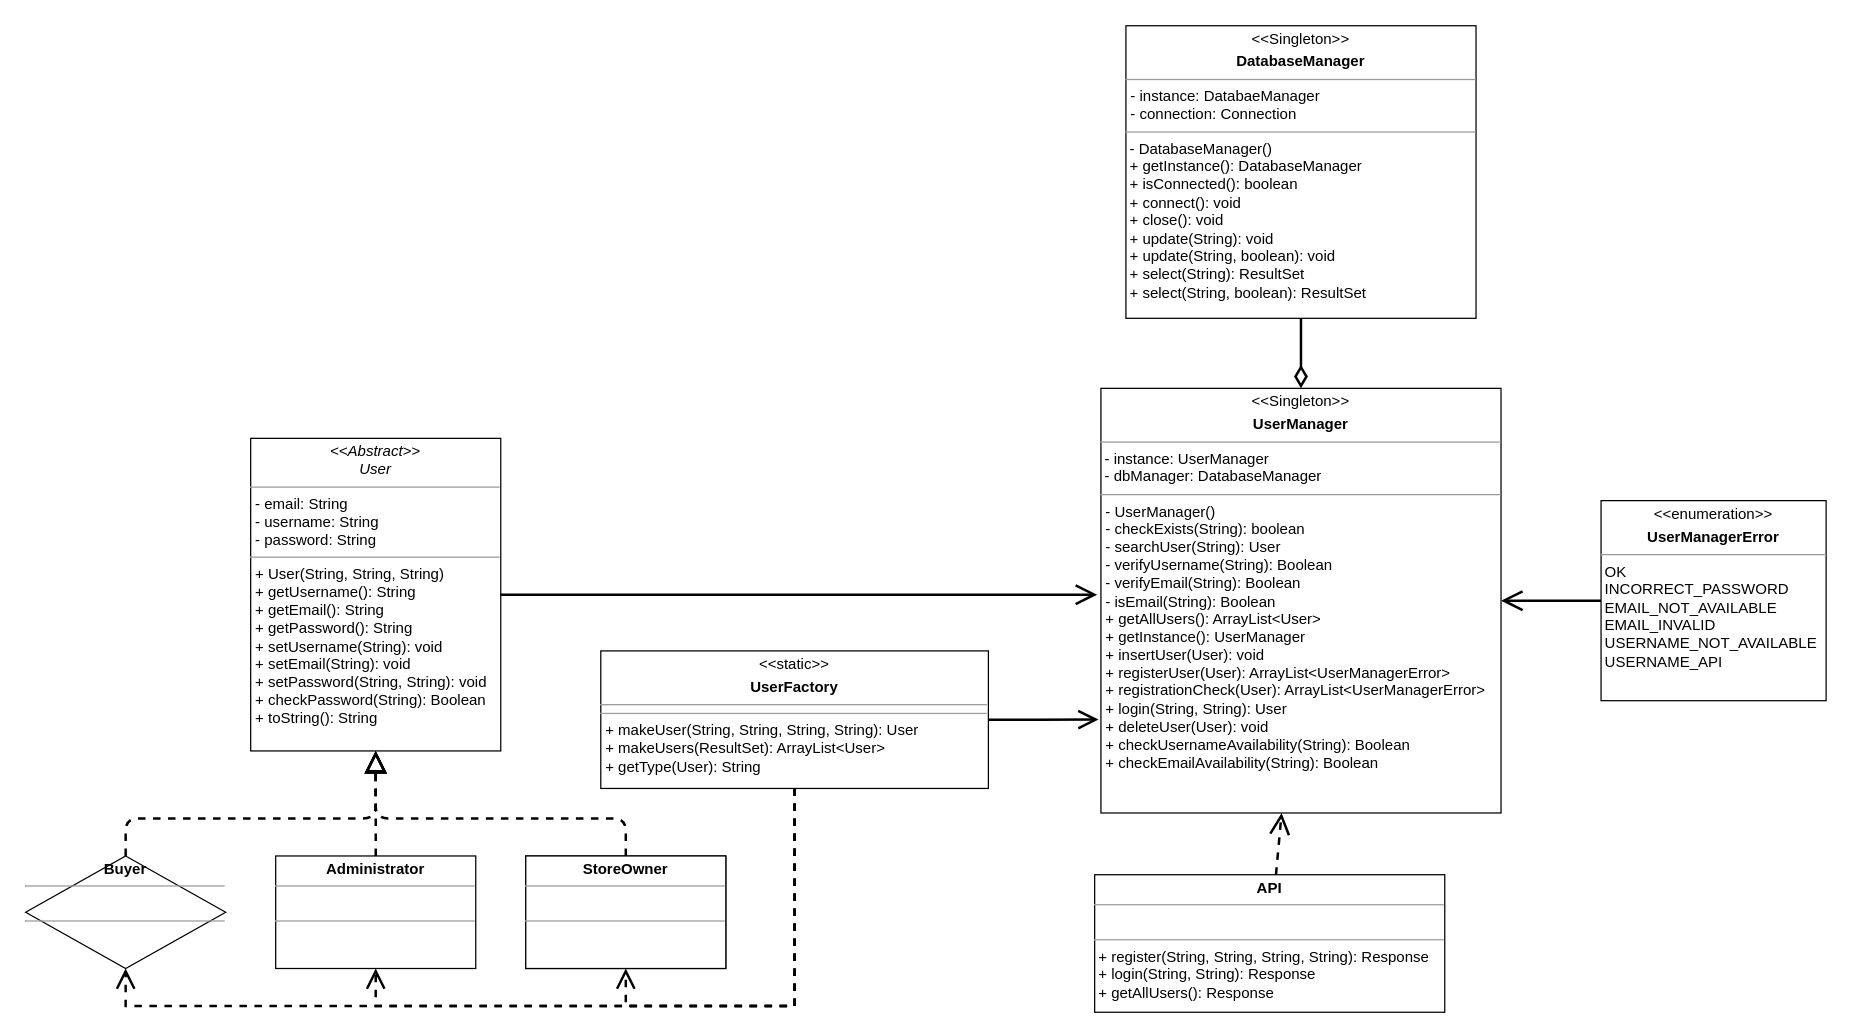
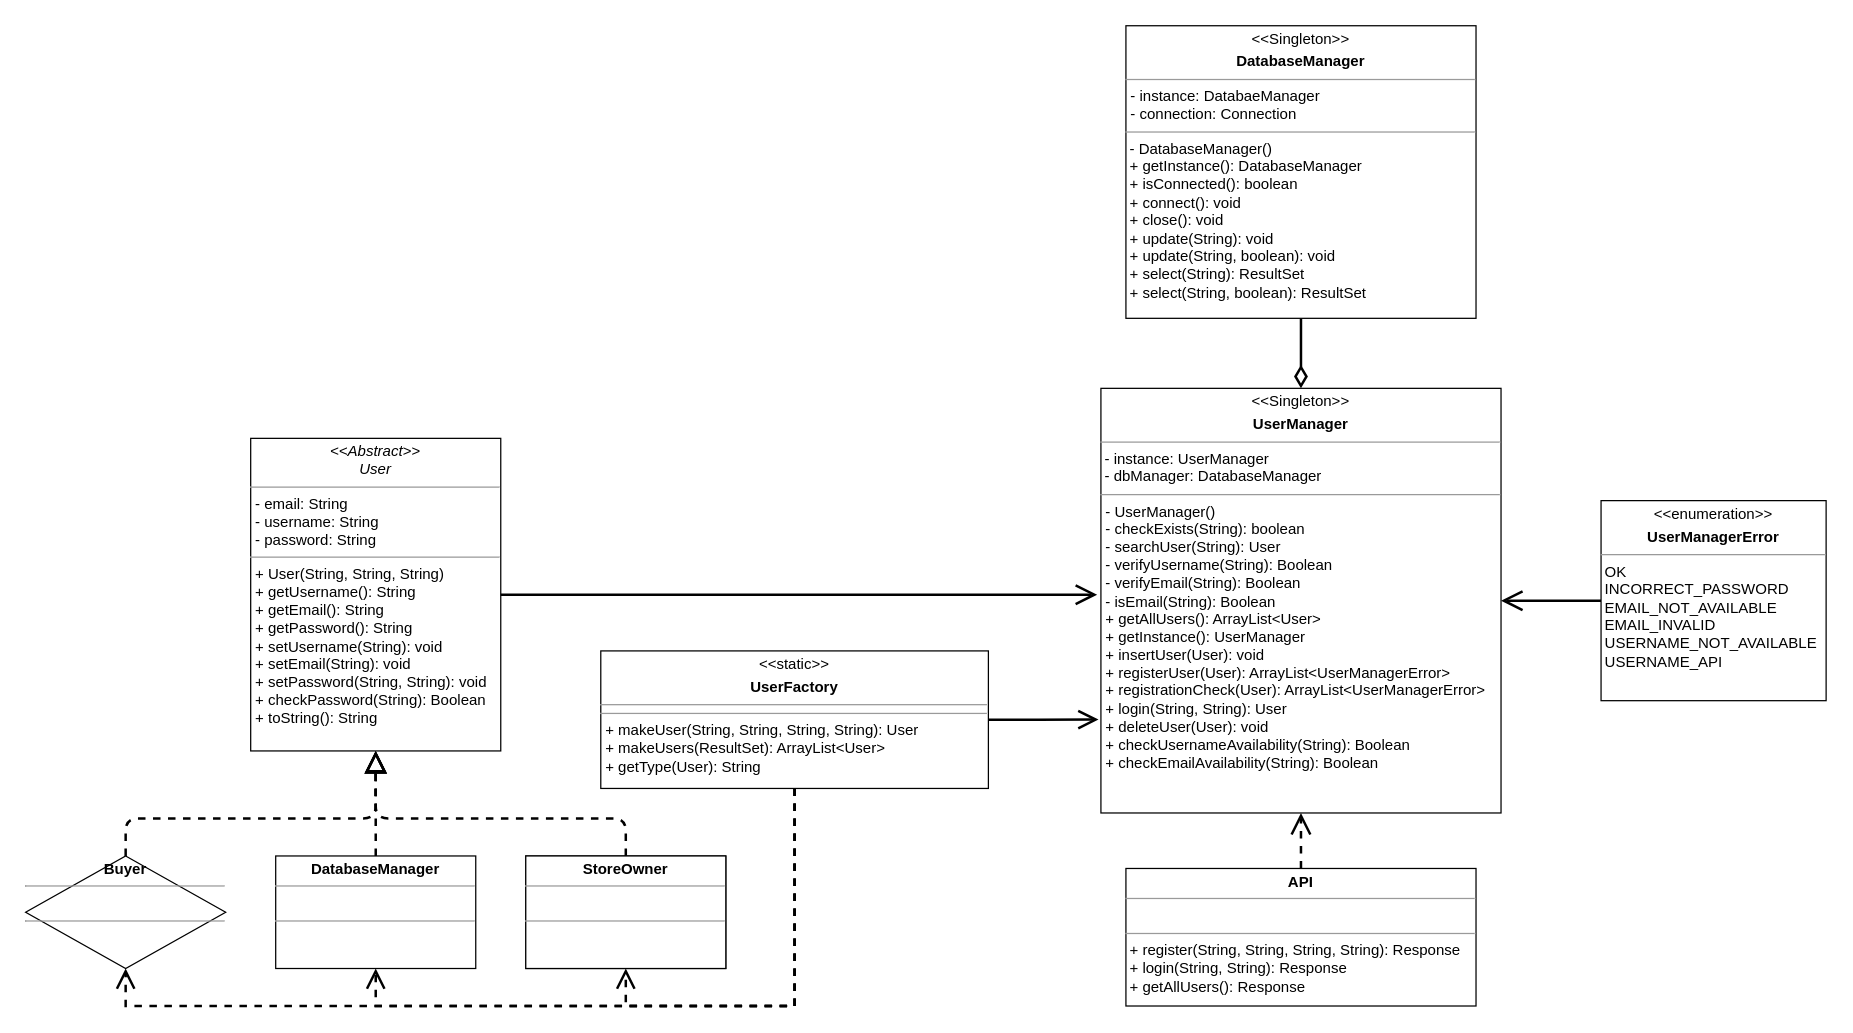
node "Administrator": label "Administrator" -> "DatabaseManager"
node "API + register(String, String, String, String): Response + login(String, String): Response + getAllUsers(): Response": moved (1269, 943) -> (1301, 937)
